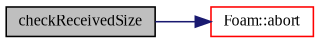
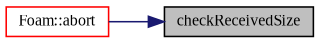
edge "checkReceivedSize" -> "Foam::abort": reversed
